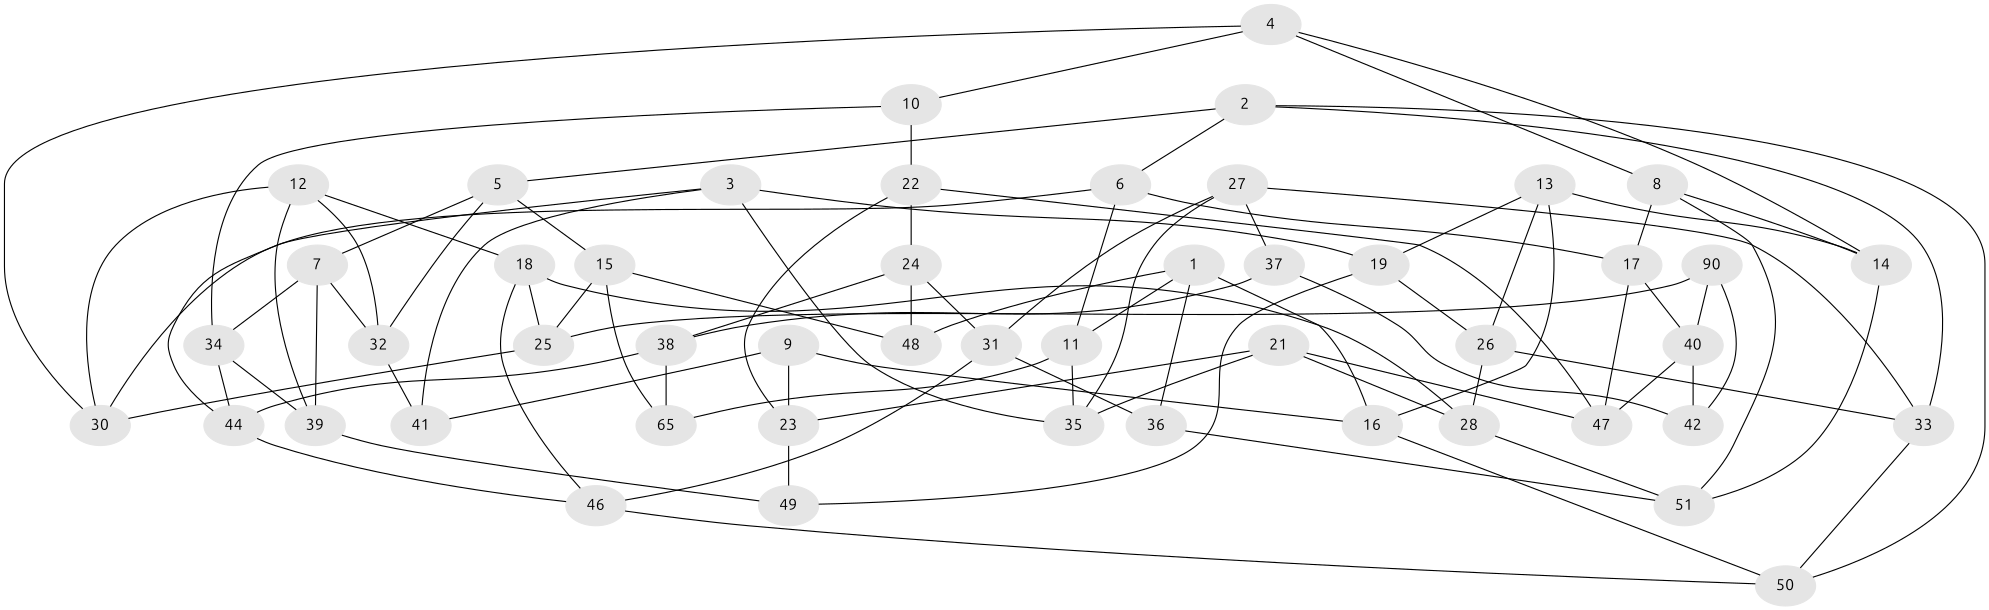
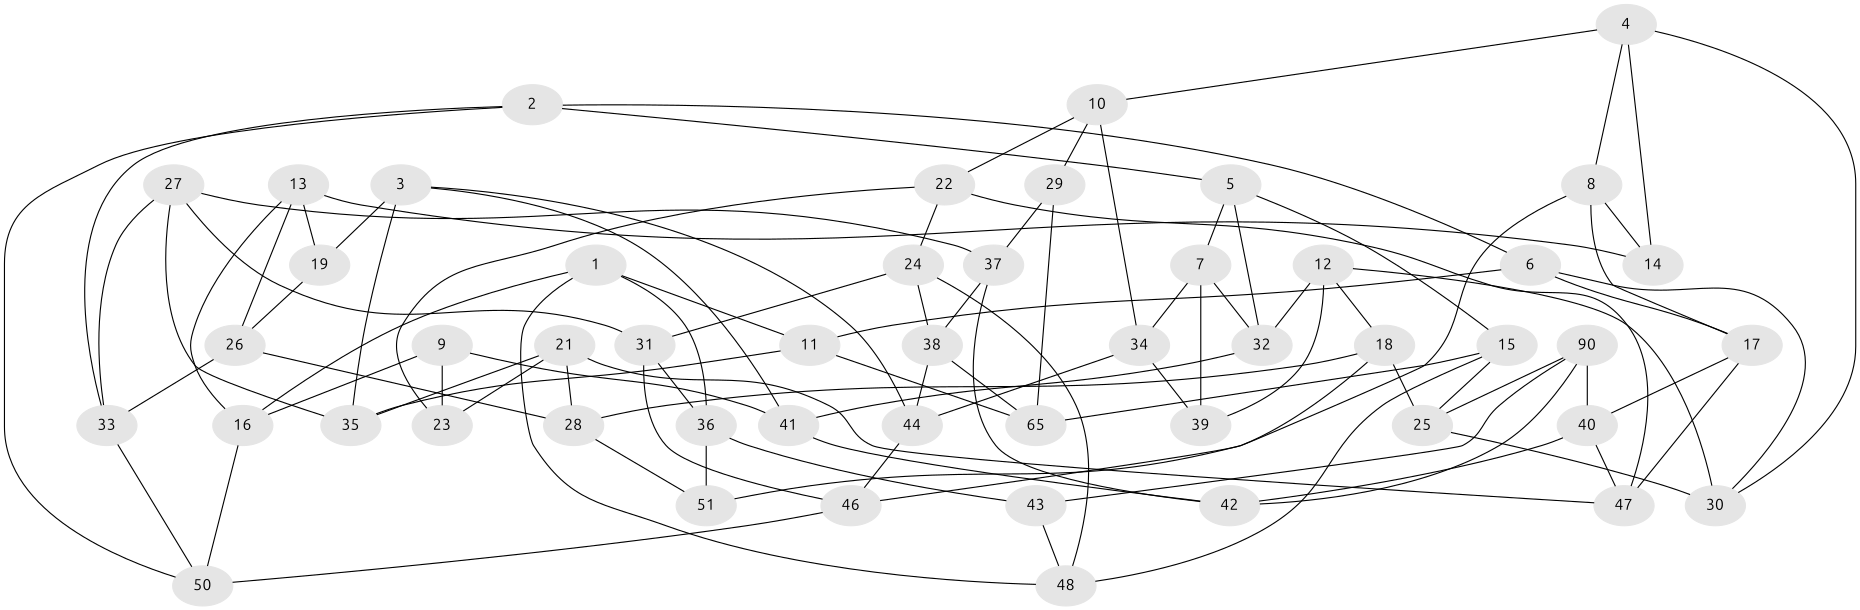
node "29": added
edge "14" -- "51": removed
edge "41" -- "42": added
node "49": removed
node "43": added
